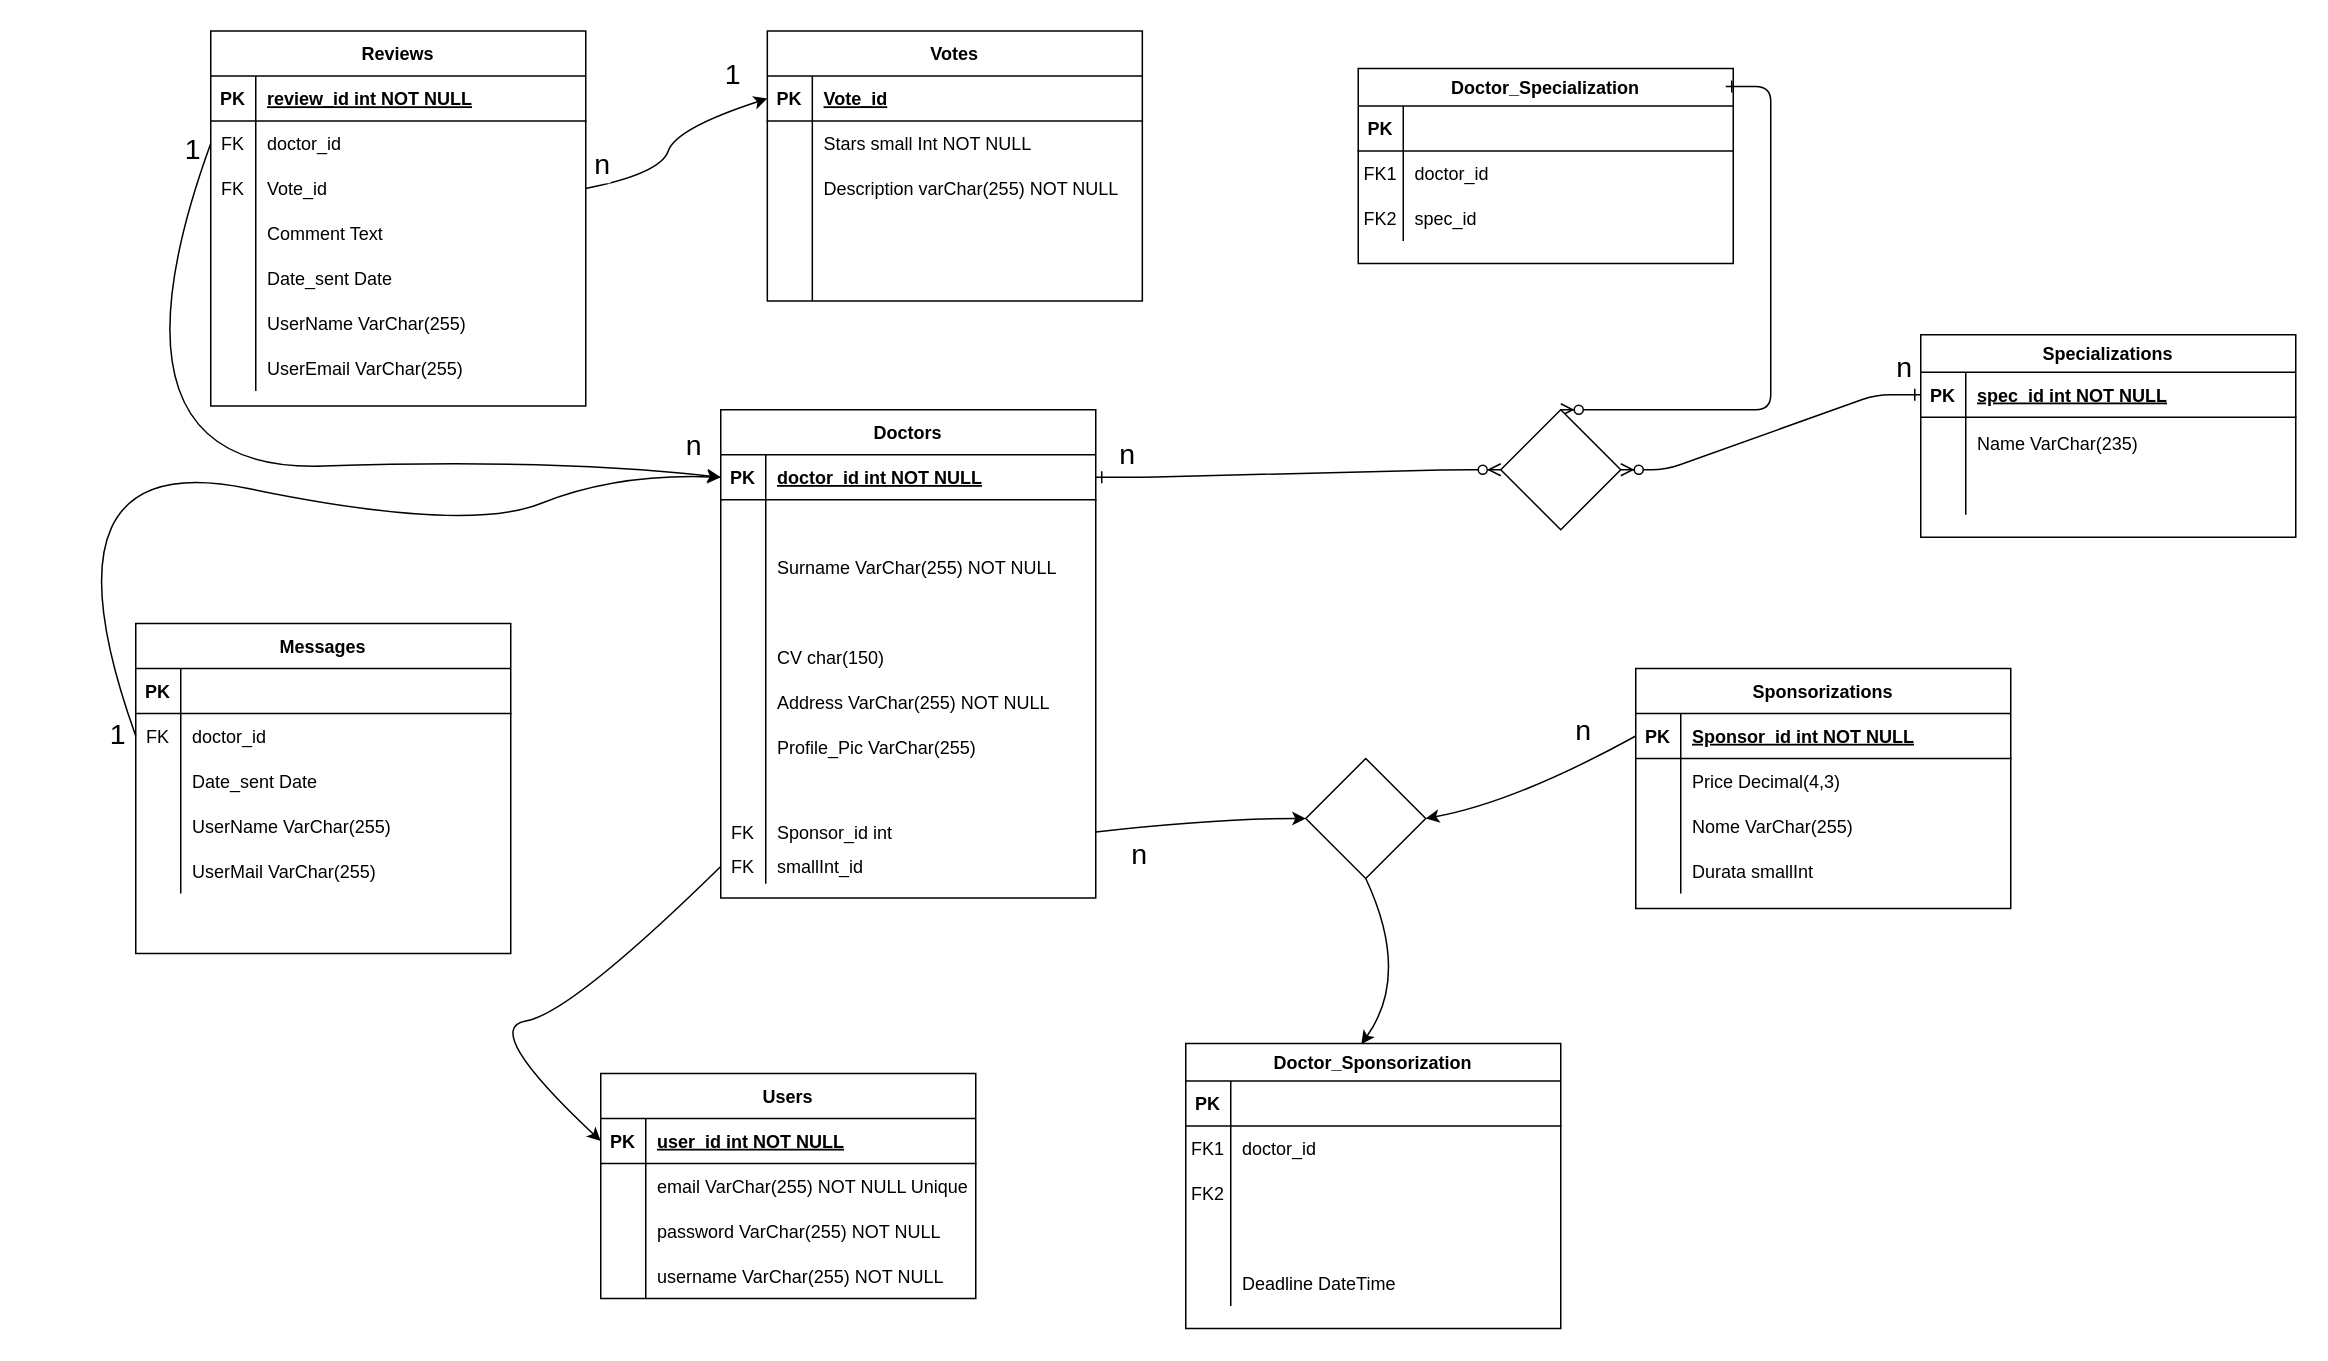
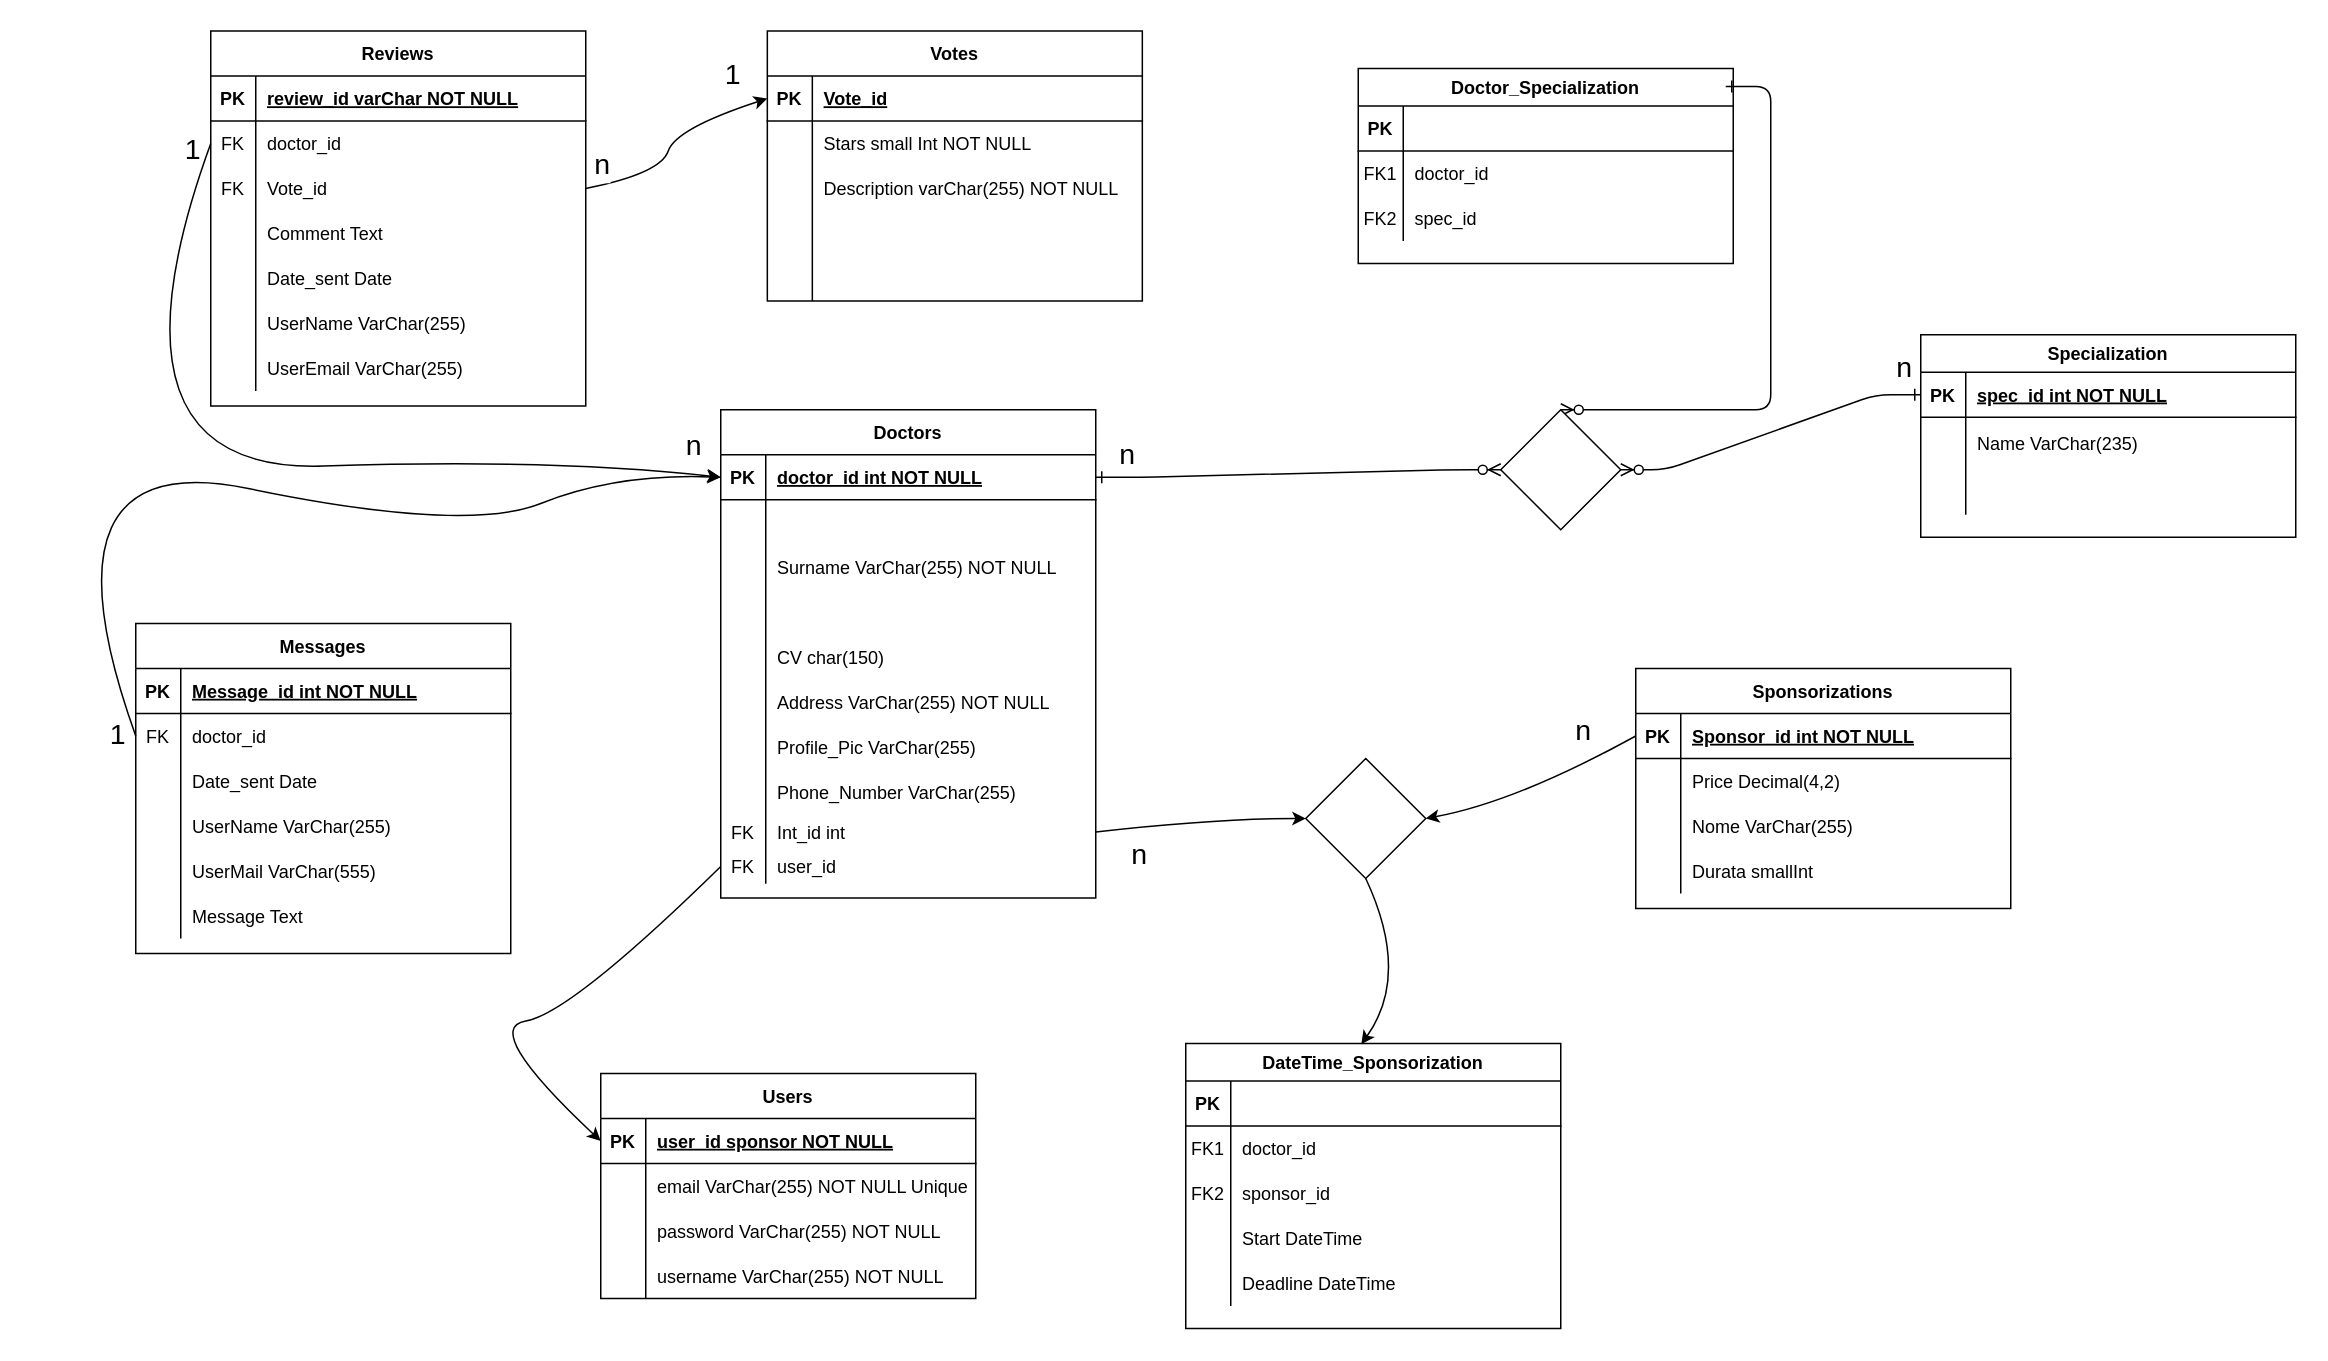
node "review_id int NOT NULL": label "review_id int NOT NULL" -> "review_id varChar NOT NULL"
node "Specializations": label "Specializations" -> "Specialization"
node "Message_id int NOT NULL": added
node "Price Decimal(4,3)": label "Price Decimal(4,3)" -> "Price Decimal(4,2)"
node "Phone_Number VarChar(255)": added
node "Sponsor_id int": label "Sponsor_id int" -> "Int_id int"
node "smallInt_id": label "smallInt_id" -> "user_id"
node "UserMail VarChar(255)": label "UserMail VarChar(255)" -> "UserMail VarChar(555)"
node "Message Text": added
node "Doctor_Sponsorization": label "Doctor_Sponsorization" -> "DateTime_Sponsorization"
node "user_id int NOT NULL": label "user_id int NOT NULL" -> "user_id sponsor NOT NULL"
node "sponsor_id": added
node "Start DateTime": added
